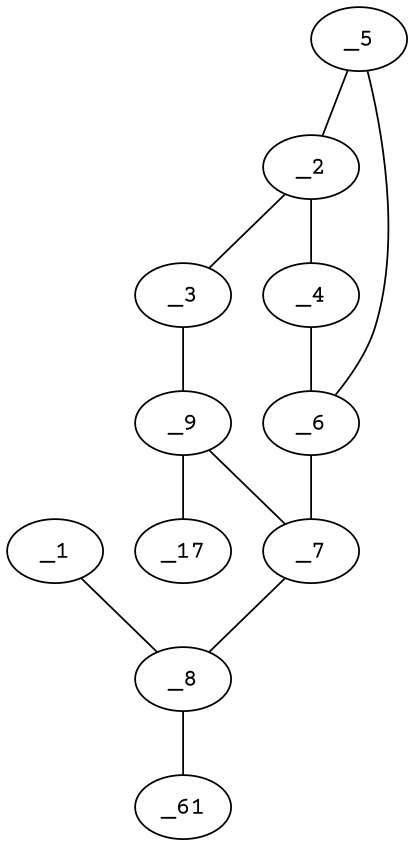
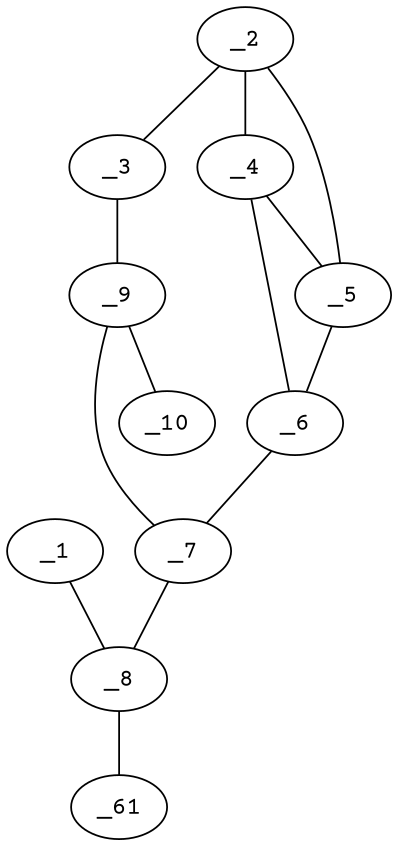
edge "_4" -- "_5": added
node "_17": label "_17" -> "_10"
